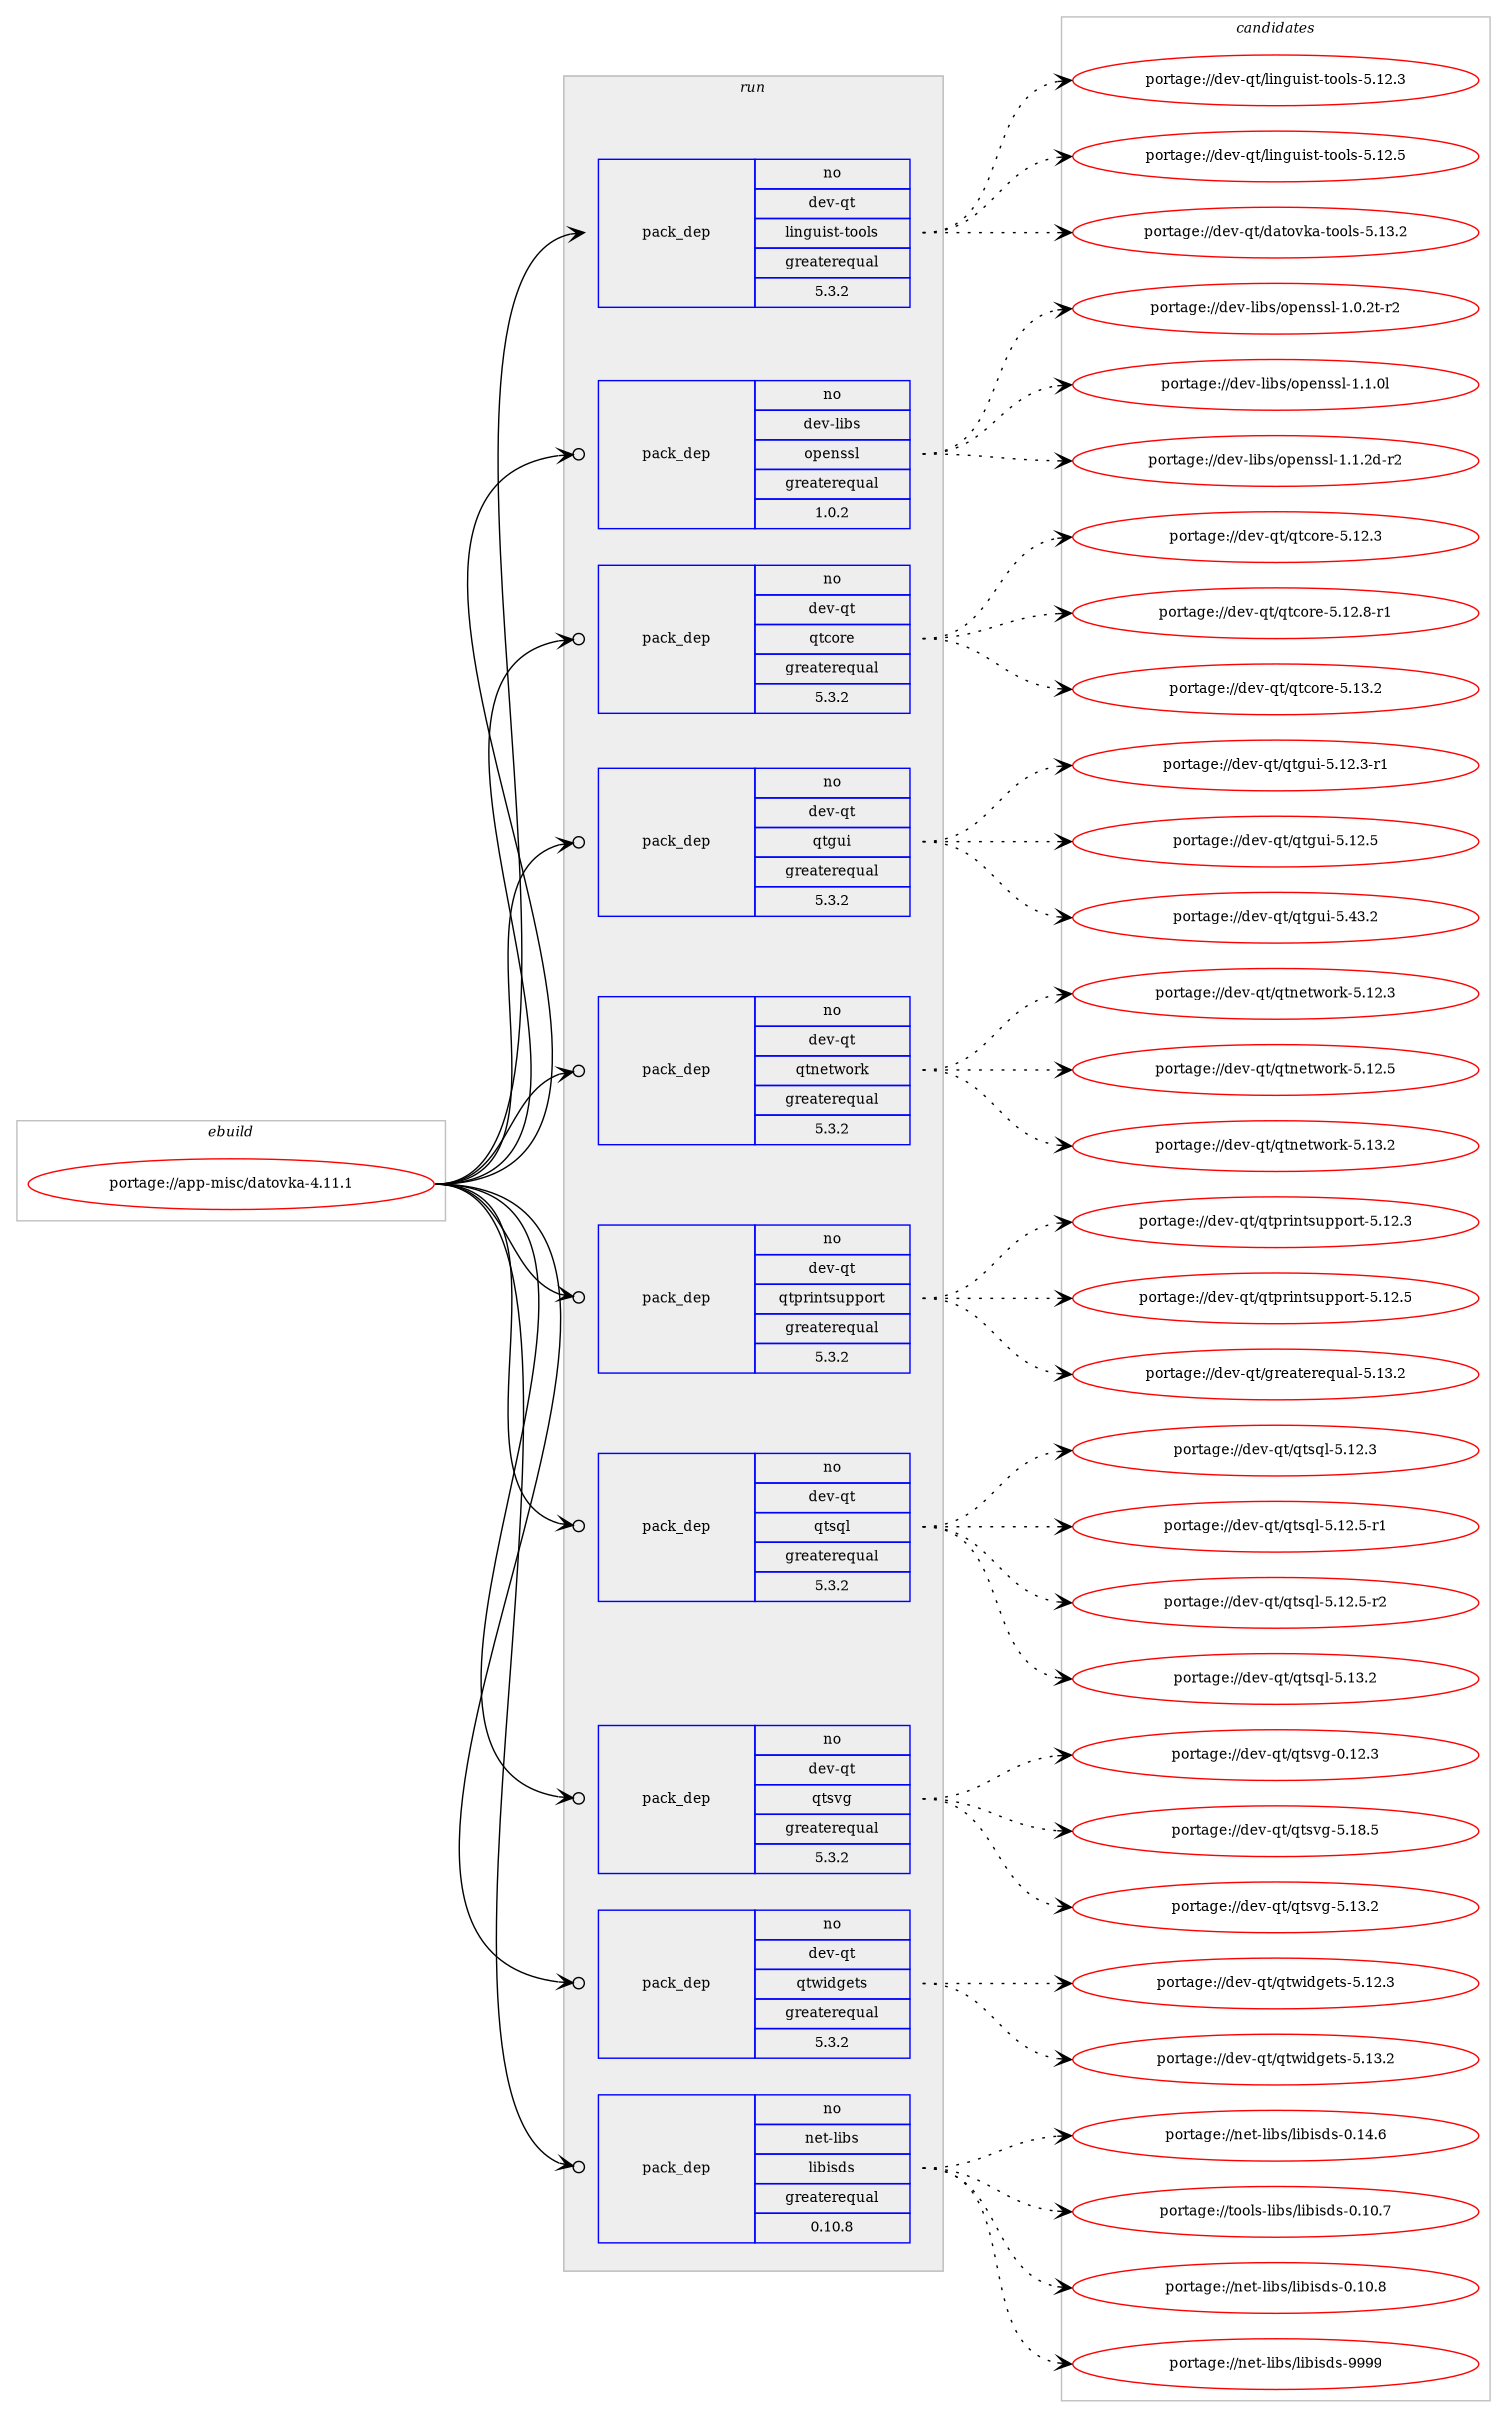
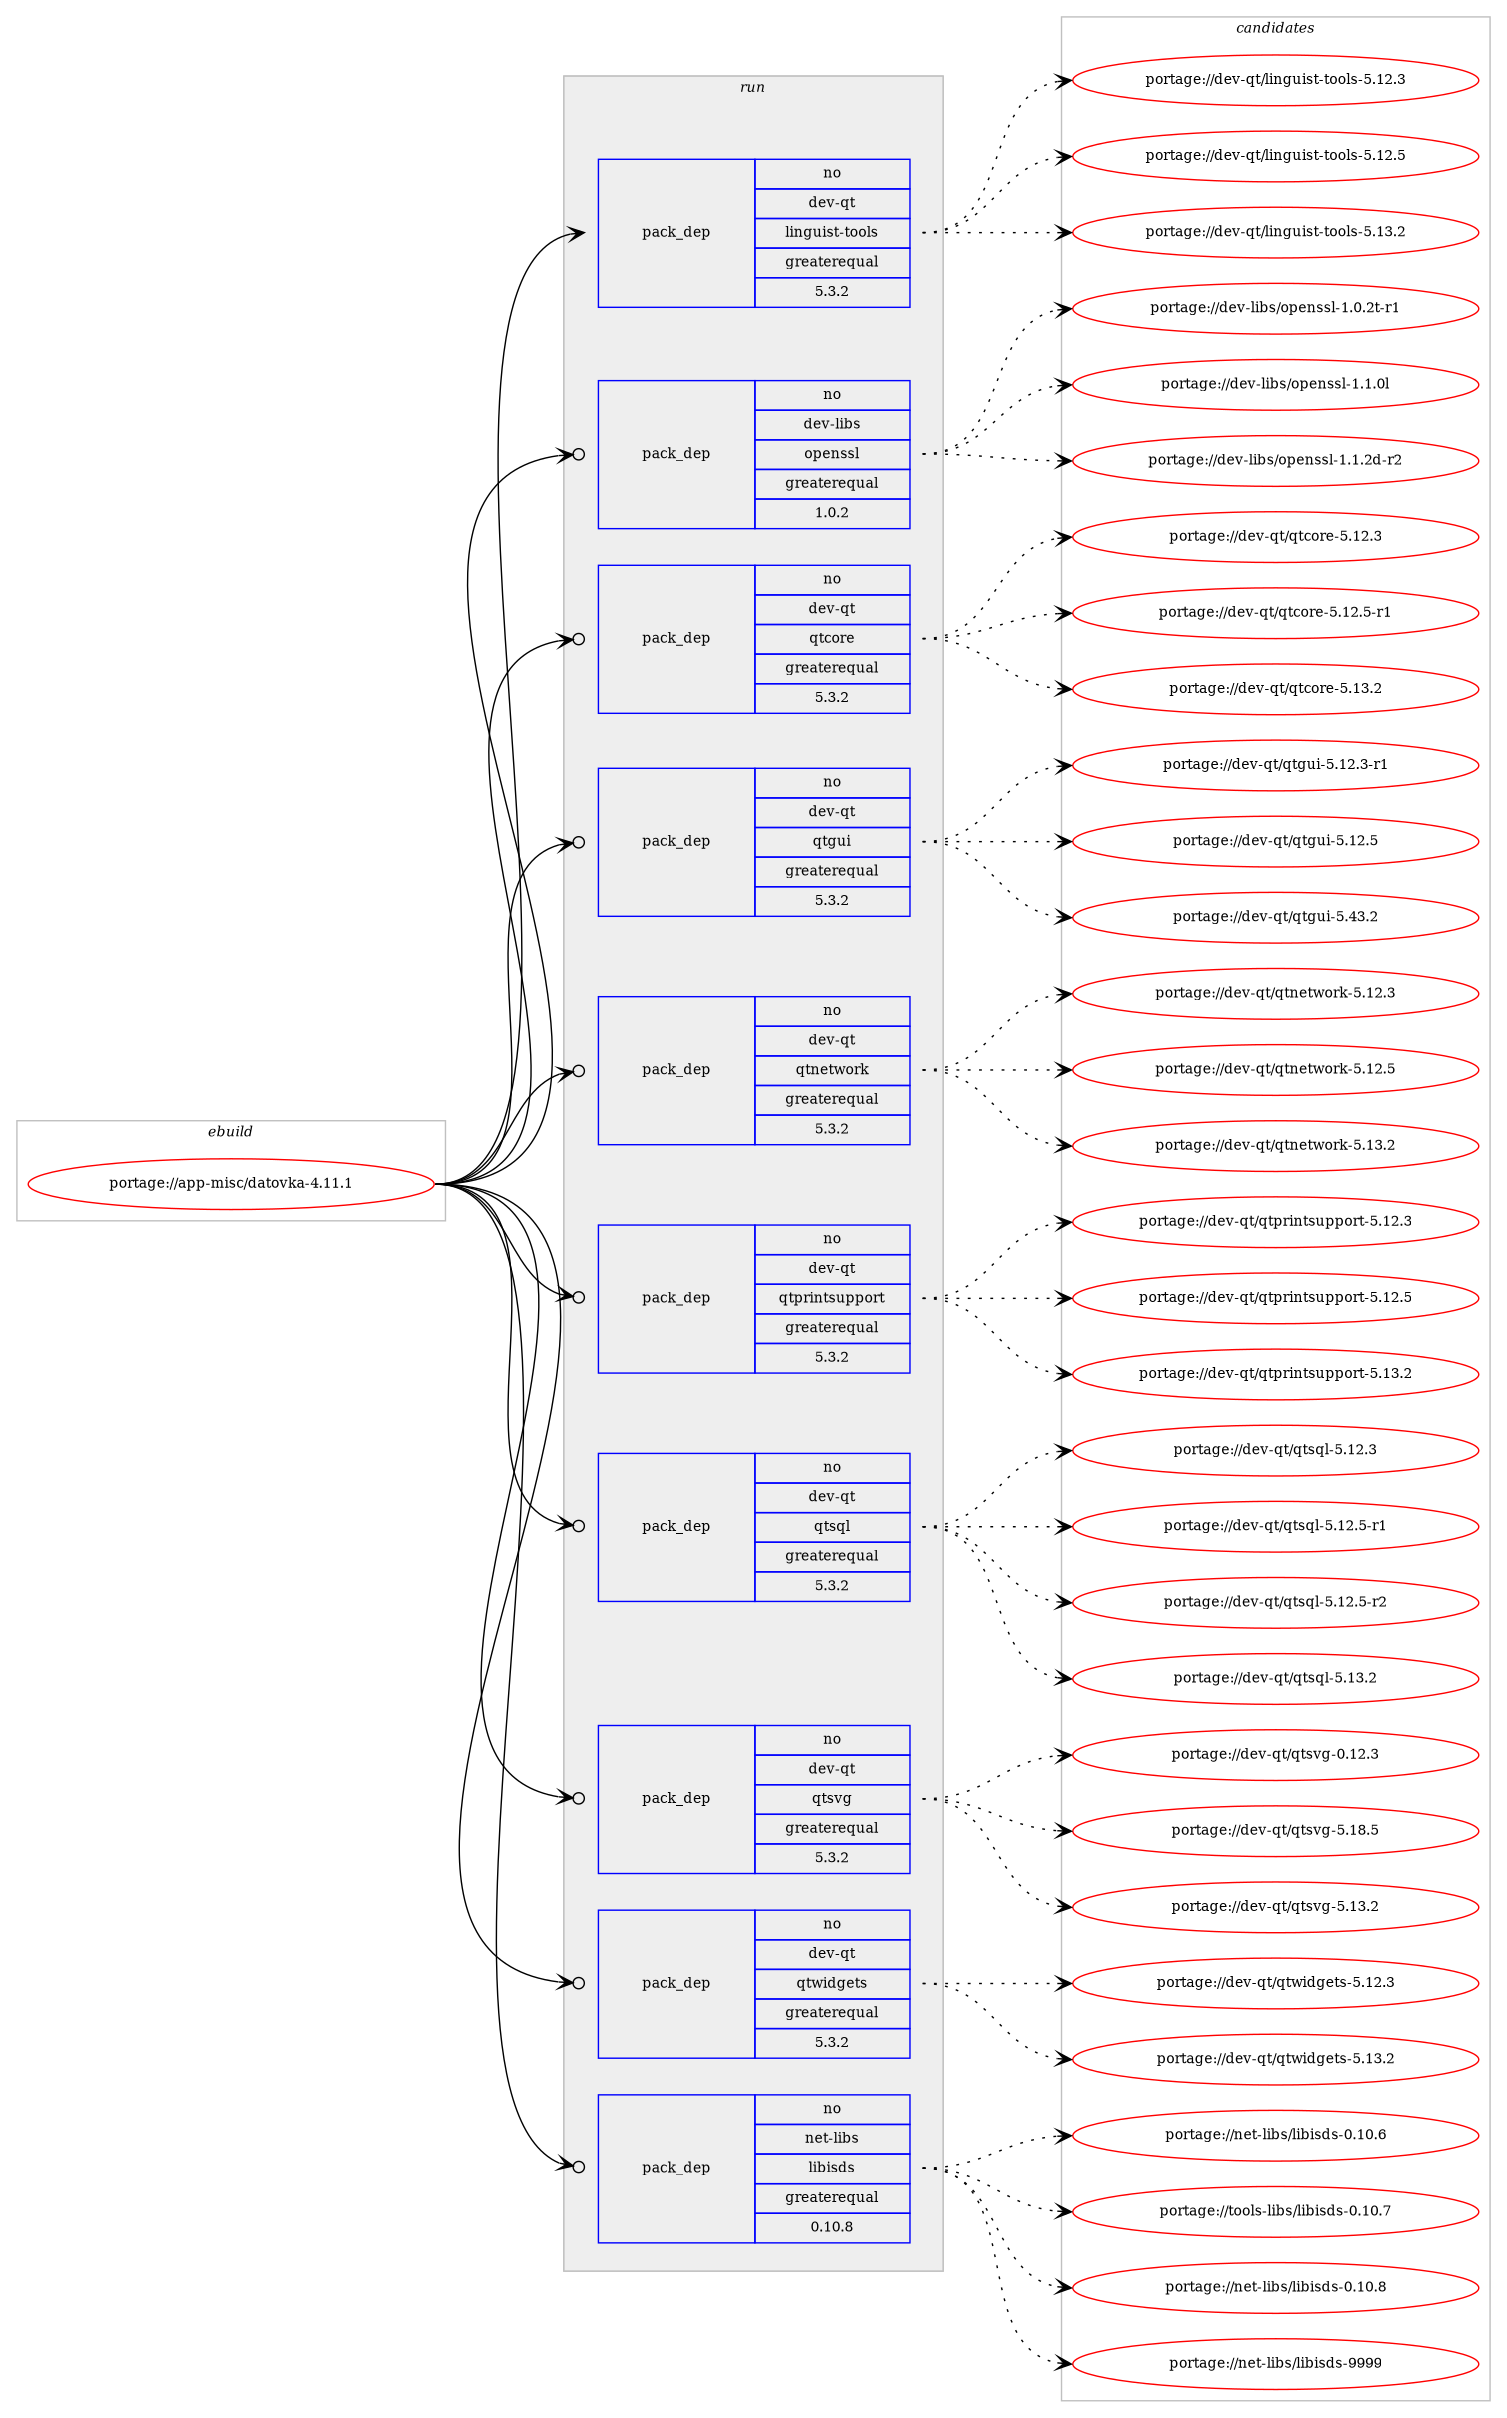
node "portage://dev-qt/datovka-tools-5.13.2": label "portage://dev-qt/datovka-tools-5.13.2" -> "portage://dev-qt/linguist-tools-5.13.2"
node "portage://dev-libs/openssl-1.0.2t-r2": label "portage://dev-libs/openssl-1.0.2t-r2" -> "portage://dev-libs/openssl-1.0.2t-r1"
node "portage://dev-qt/qtcore-5.12.8-r1": label "portage://dev-qt/qtcore-5.12.8-r1" -> "portage://dev-qt/qtcore-5.12.5-r1"
node "portage://dev-qt/greaterequal-5.13.2": label "portage://dev-qt/greaterequal-5.13.2" -> "portage://dev-qt/qtprintsupport-5.13.2"
node "portage://net-libs/libisds-0.14.6": label "portage://net-libs/libisds-0.14.6" -> "portage://net-libs/libisds-0.10.6"
